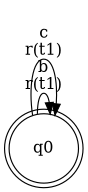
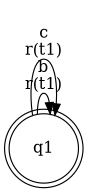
node "q0": label "q0" -> "q1"
